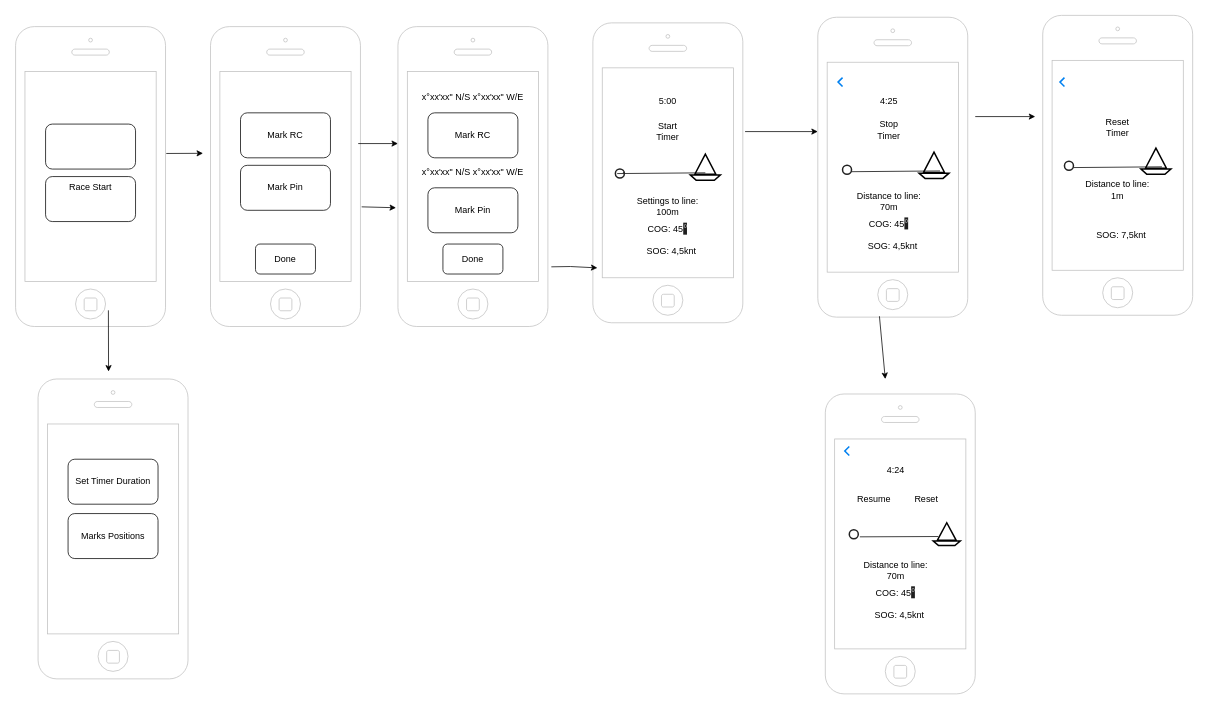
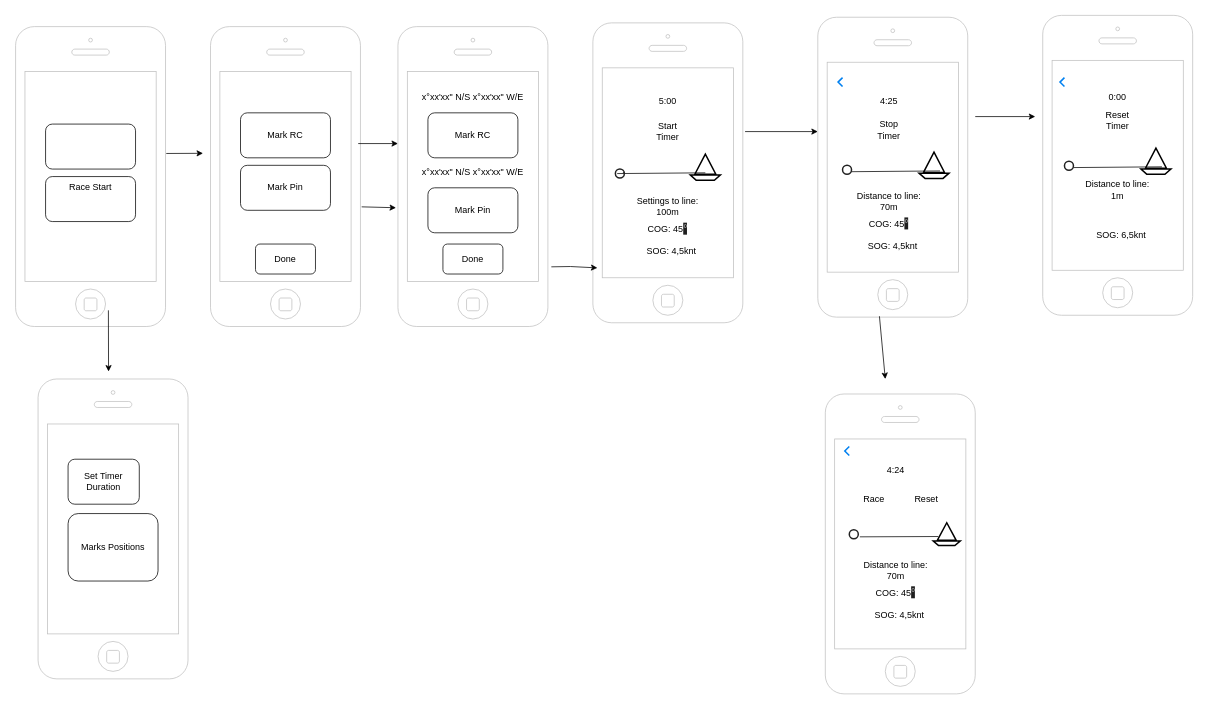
node "0:00": added
node "Reset Timer": moved (1118, 128) -> (1118, 120)
node "SOG: 7,5knt": label "SOG: 7,5knt" -> "SOG: 6,5knt"
node "Set Timer Duration": size 90x45 -> 71x45
node "Resume": label "Resume" -> "Race"
node "Marks Positions": size 90x45 -> 90x68
